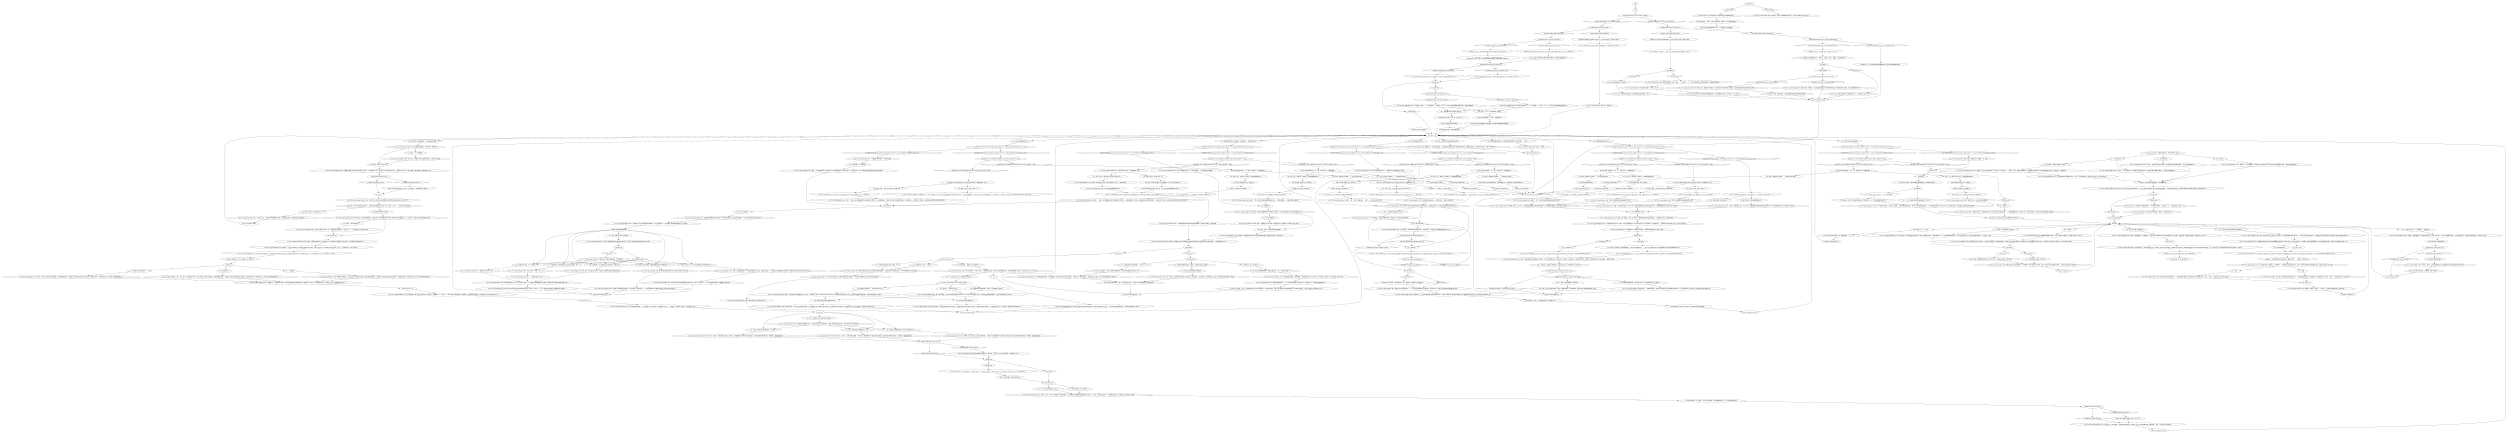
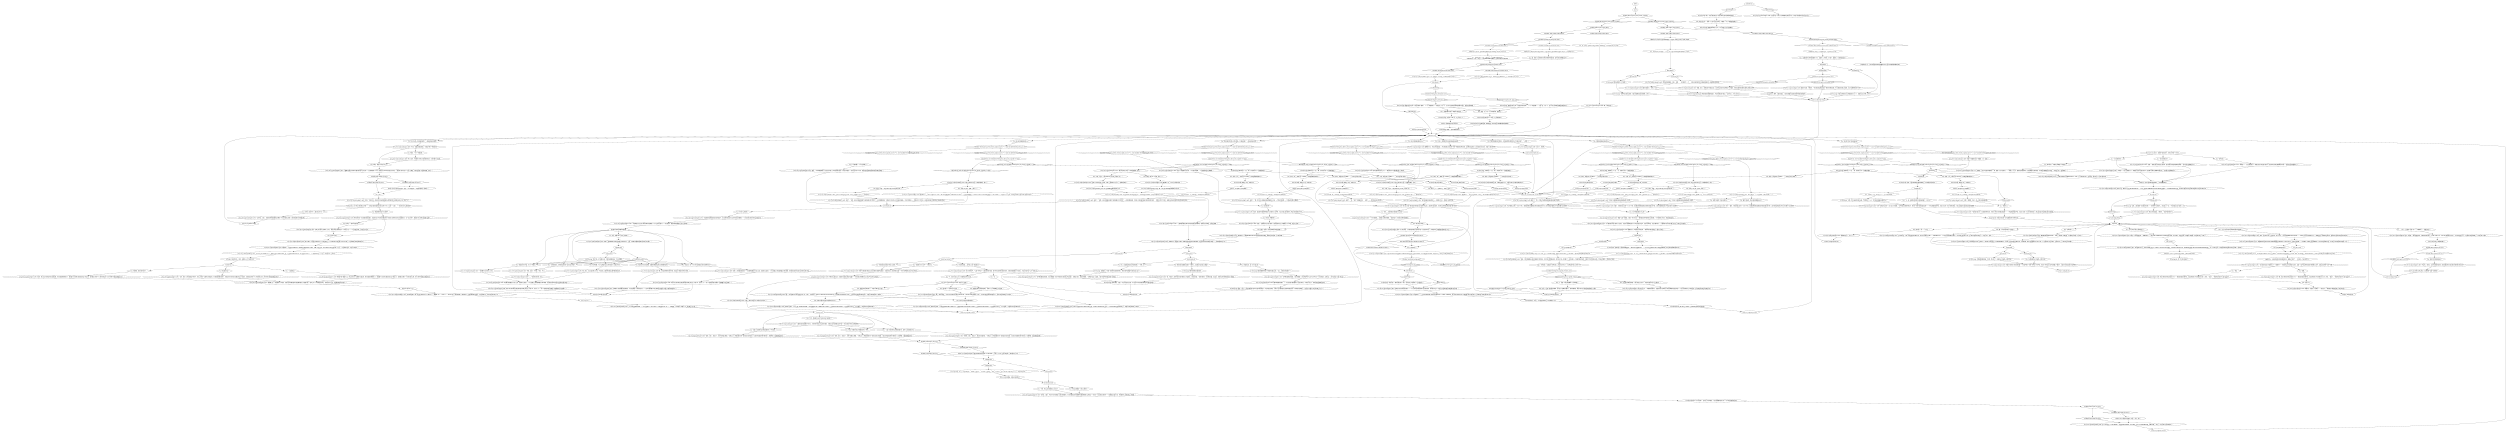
node "Suggestion: 操纵任何人真的没有任何意义。你们这么合得来，只要开口问就行！": removed
node "Lena, the Cryptozoologist's wife: “*冷凝细菌卡特兰西斯*，”她立即回答到。": removed
